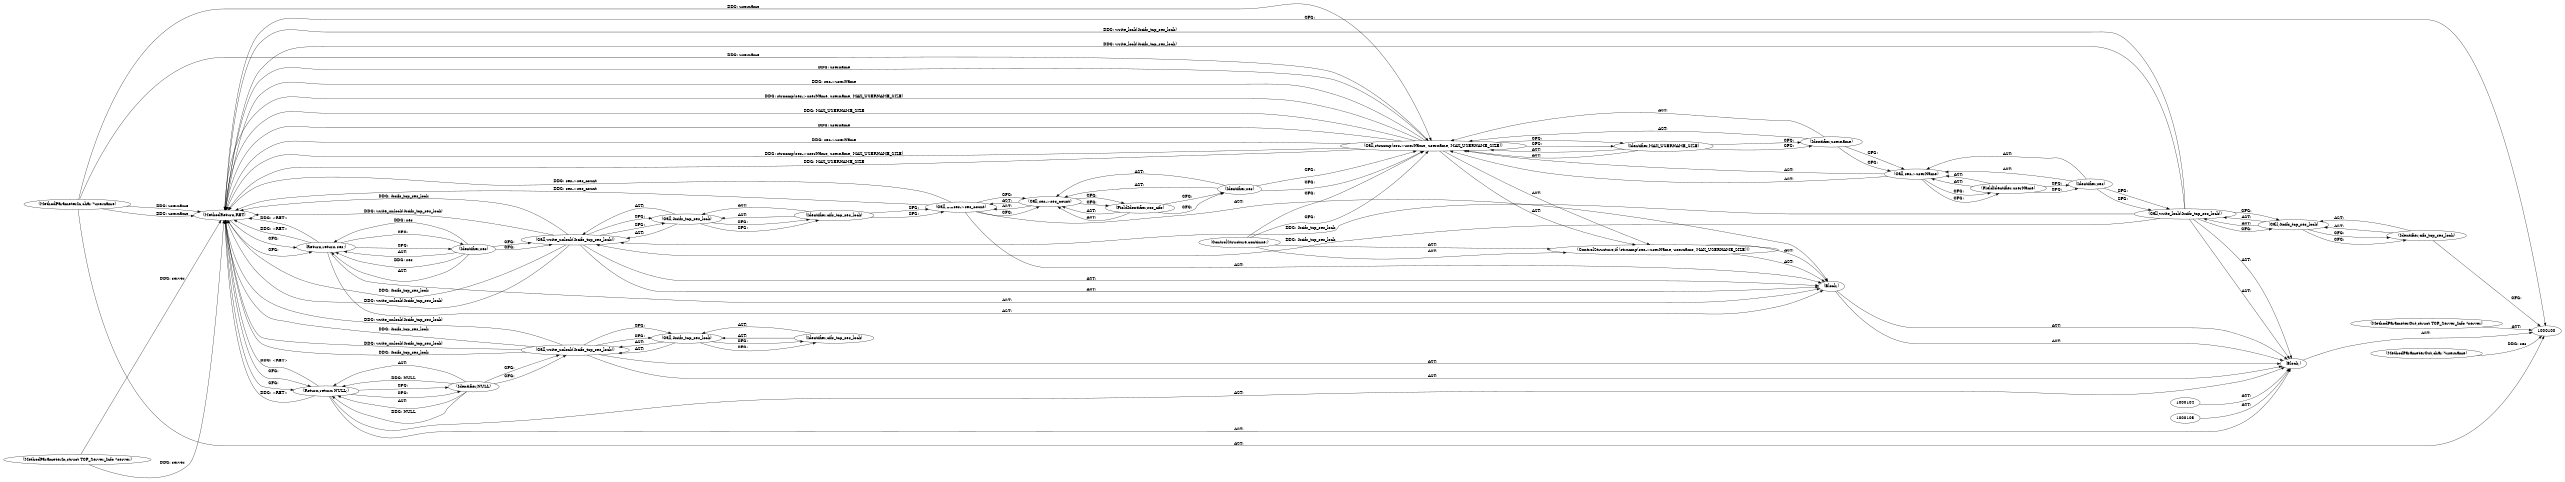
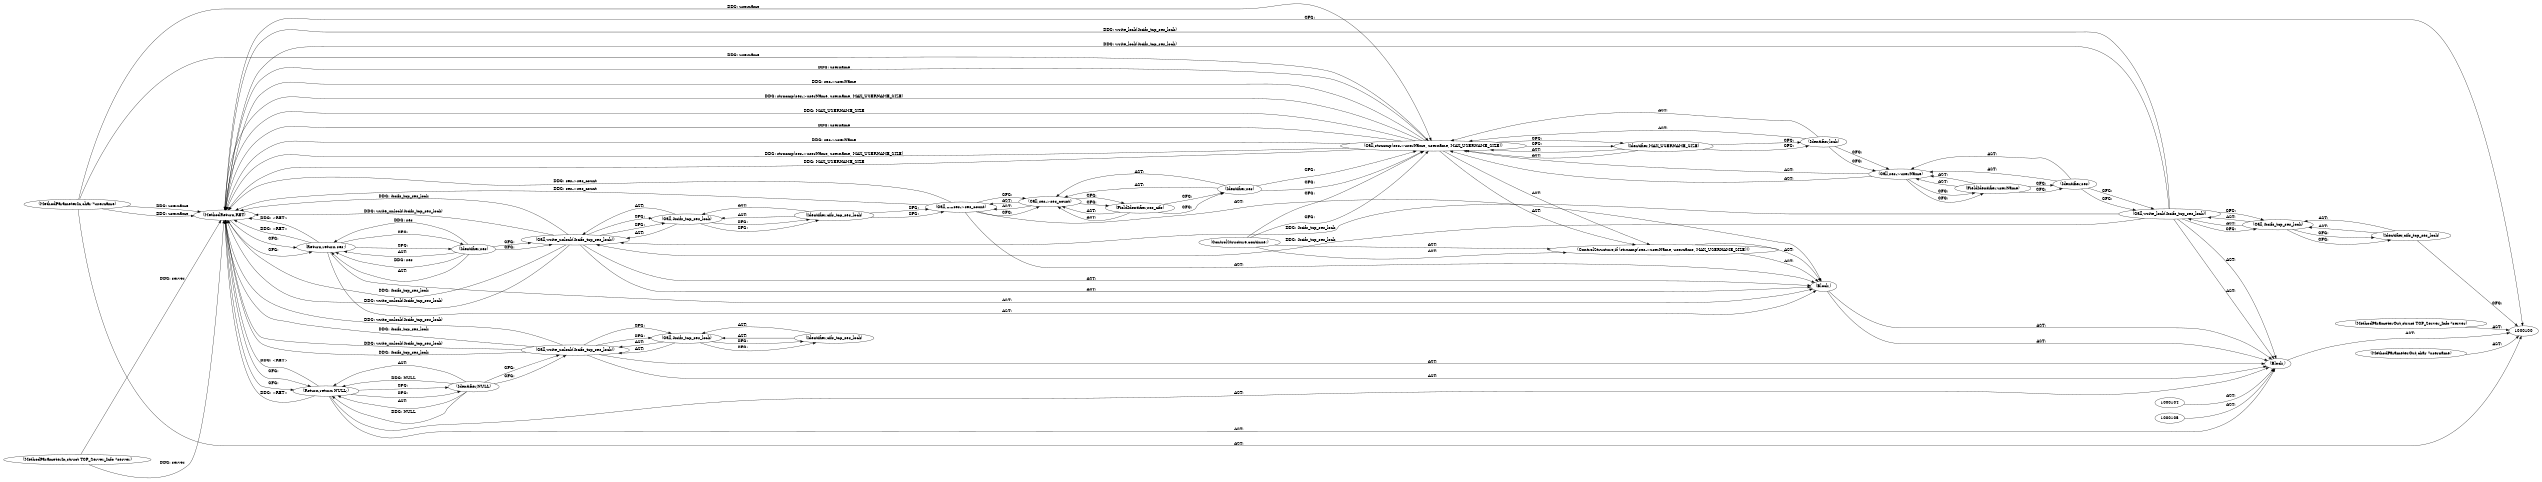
node "(Identifier,username)": label "(Identifier,username)" -> "(Identifier,lock)"
edge "(MethodParameterOut,char *username)" -> "1000100": label "DDG: ses" -> "AST: "
